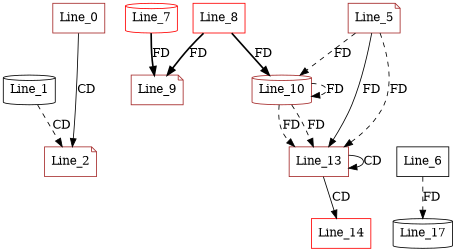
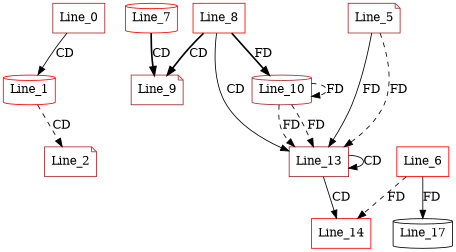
edge "Line_5" -> "Line_10": removed, label "FD"
edge "Line_7" -> "Line_9": label "FD" -> "CD"
edge "Line_8" -> "Line_9": label "FD" -> "CD"
edge "Line_0" -> "Line_2": now "Line_0" -> "Line_1"
node "Line_1": color black -> red
edge "Line_8" -> "Line_13": added, label "CD"
node "Line_6": color black -> red
edge "Line_6" -> "Line_17": style dashed -> solid
edge "Line_6" -> "Line_14": added, label "FD"
